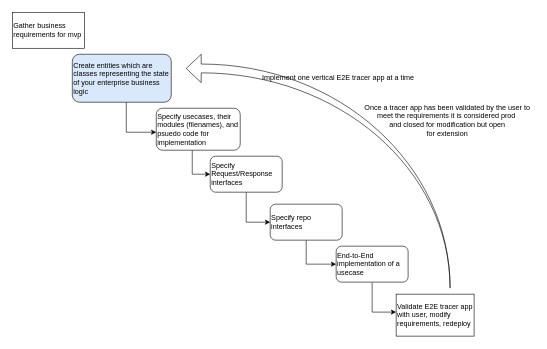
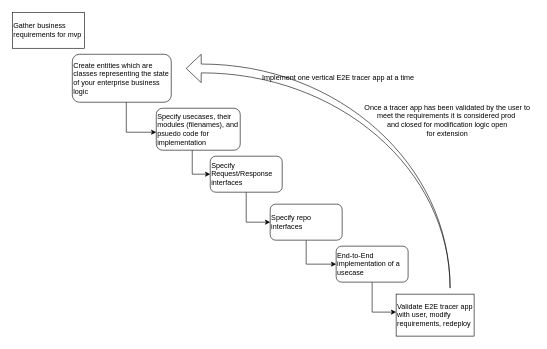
node "Create entities which are classes representing the state of your enterprise business logic": fillcolor #dae8fc -> #ffffff
node "Once a tracer app has been validated by the user tomeet the requirements it is considered prod and closed for modification but openfor extension": label "Once a tracer app has been validated by the user tomeet the requirements it is considered prod and closed for modification but openfor extension" -> "Once a tracer app has been validated by the user tomeet the requirements it is considered prod and closed for modification logic openfor extension"
